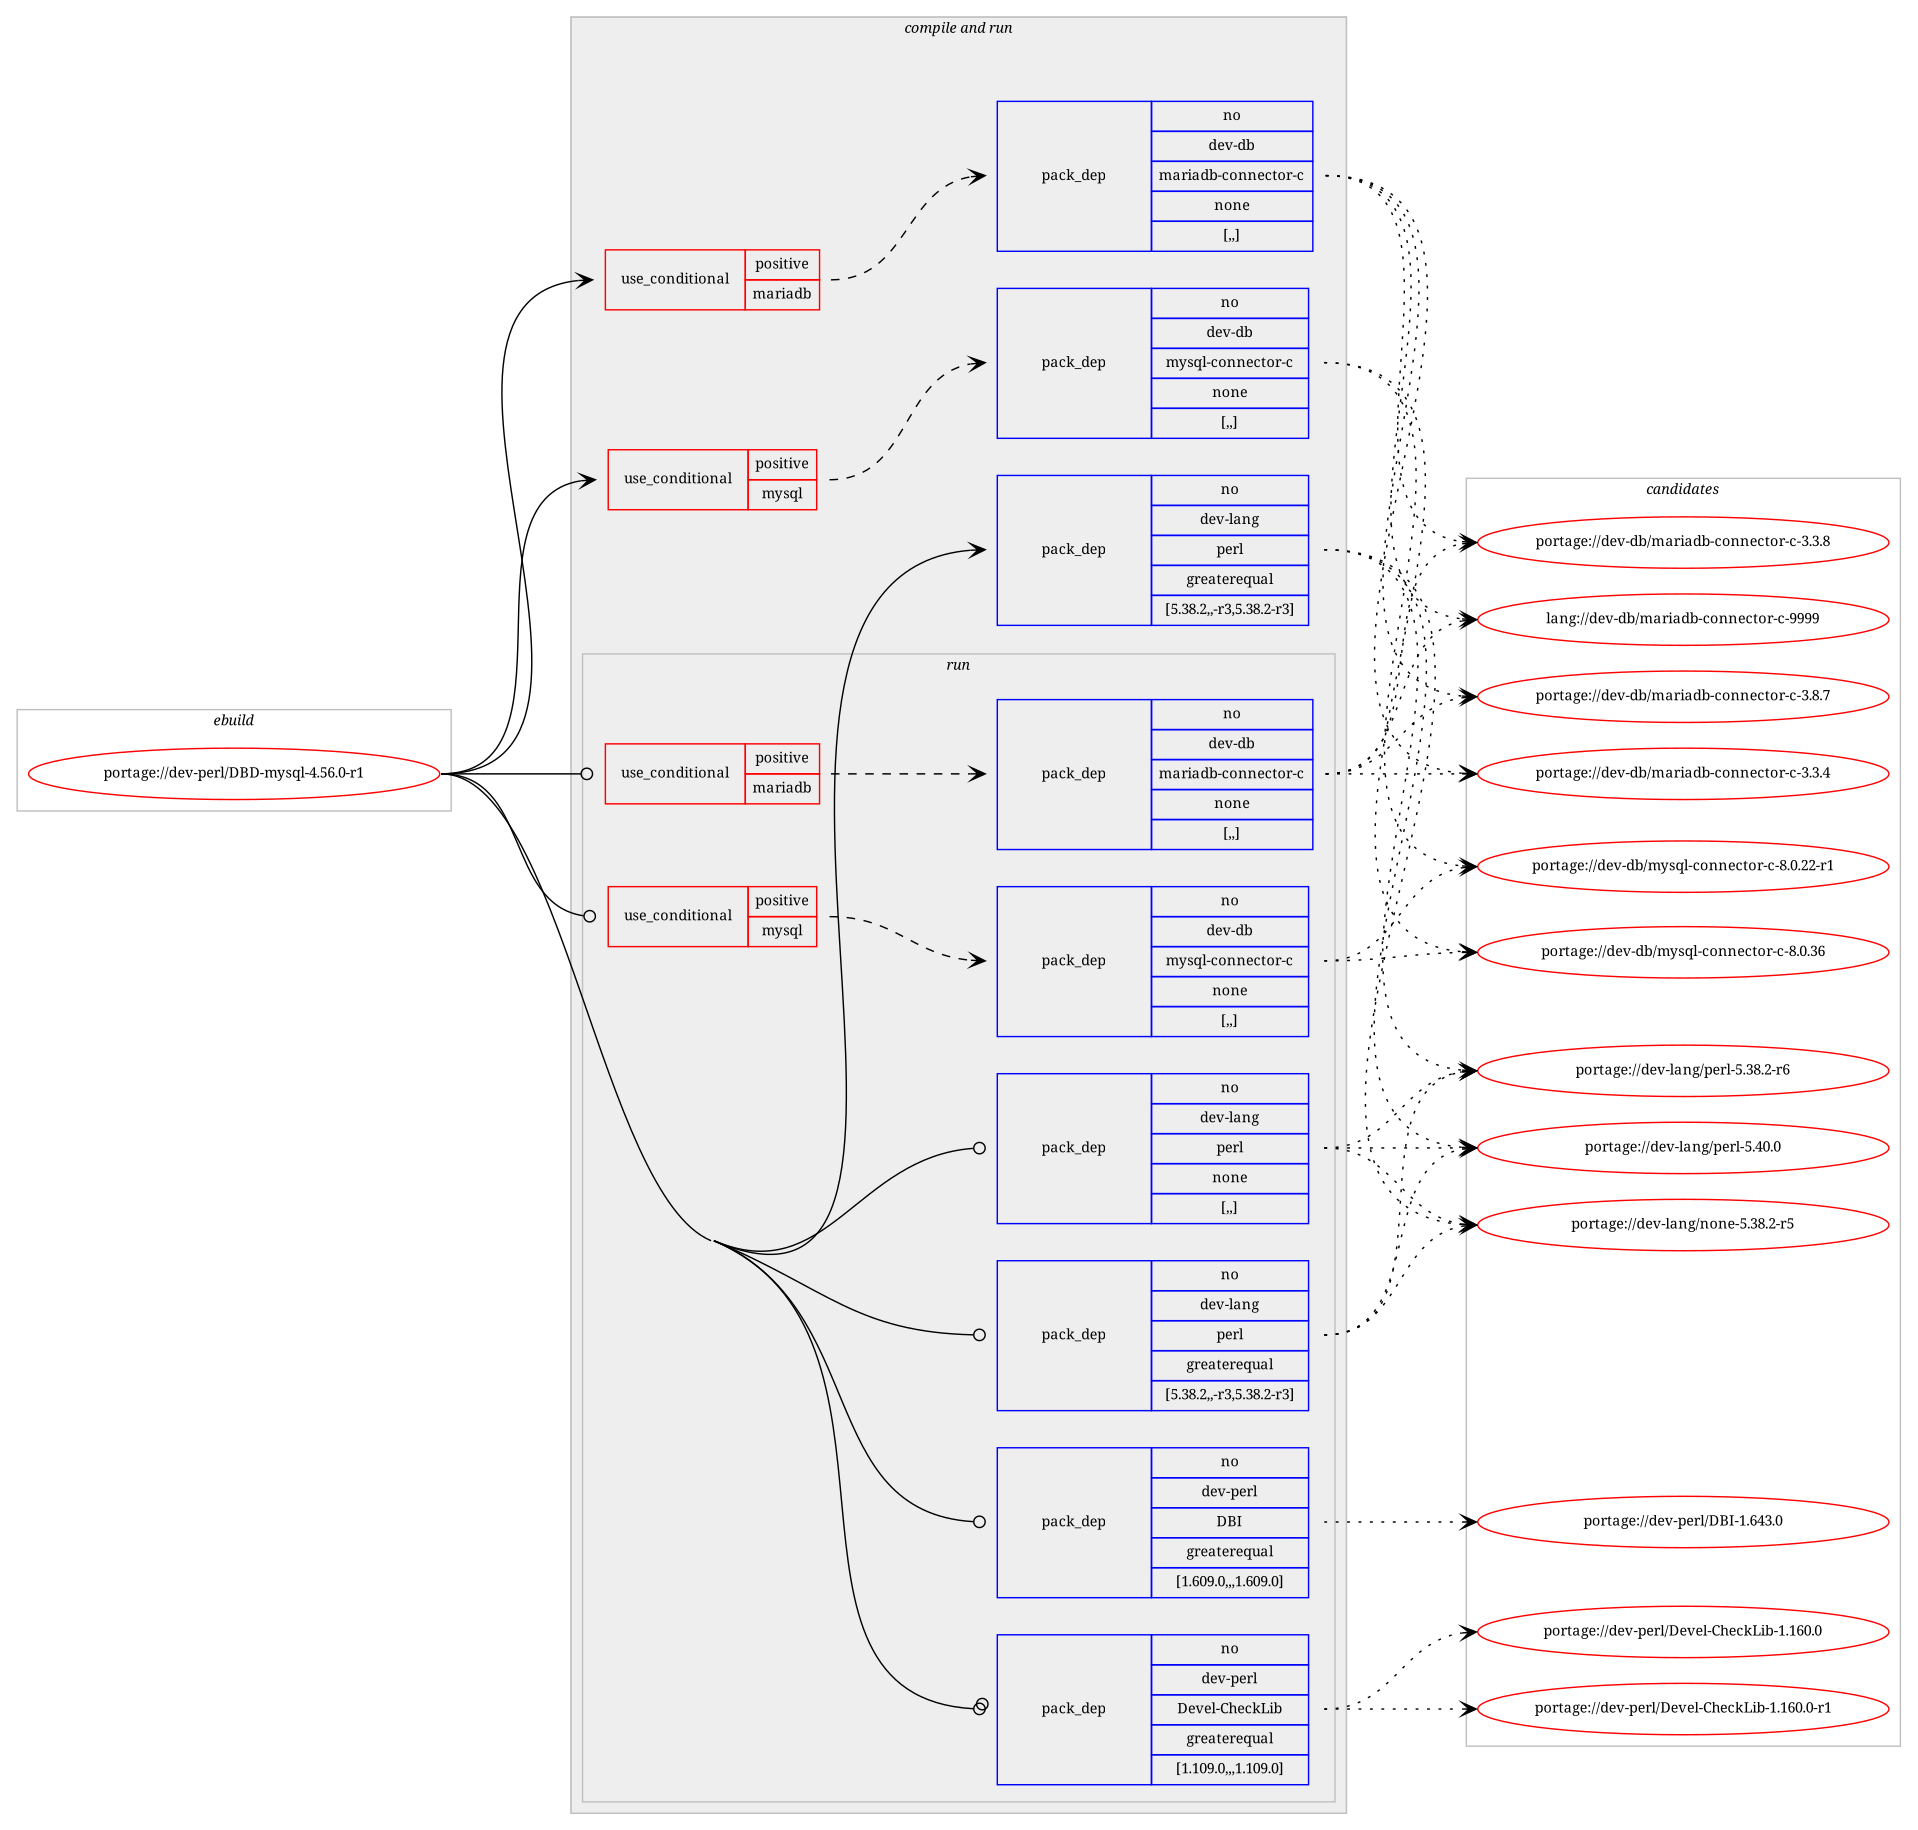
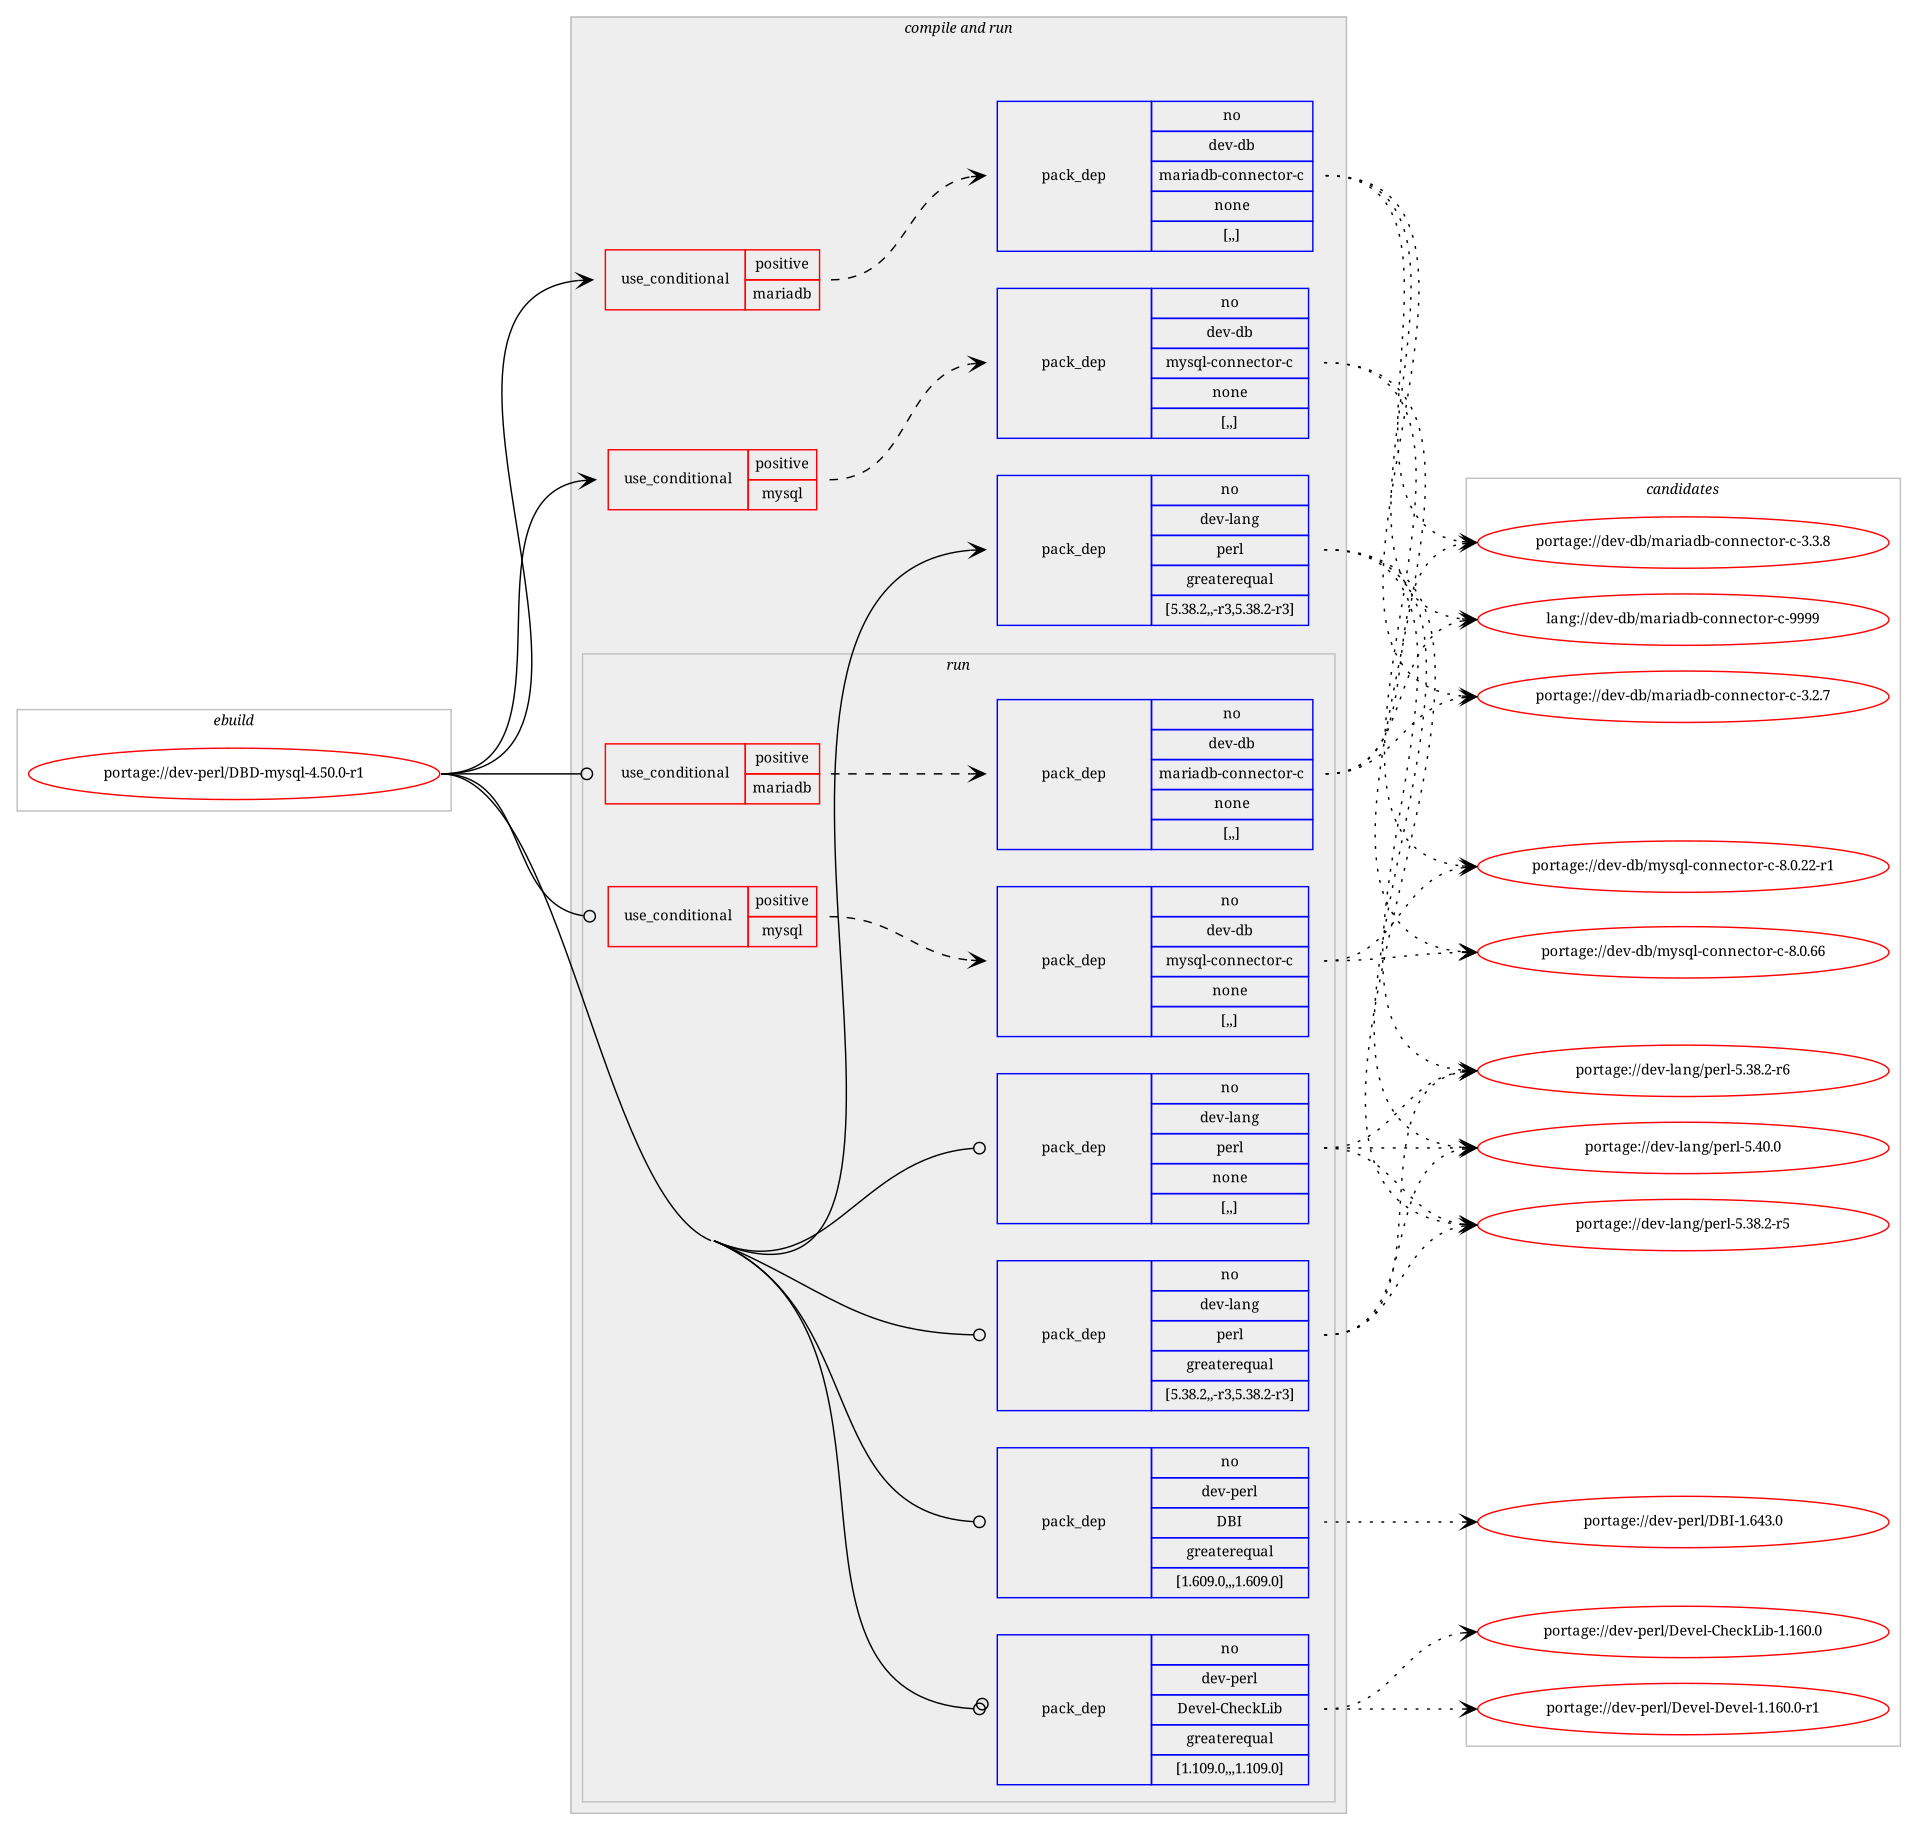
node "portage://dev-db/mariadb-connector-c-3.8.7": label "portage://dev-db/mariadb-connector-c-3.8.7" -> "portage://dev-db/mariadb-connector-c-3.2.7"
node "portage://dev-perl/DBD-mysql-4.56.0-r1": label "portage://dev-perl/DBD-mysql-4.56.0-r1" -> "portage://dev-perl/DBD-mysql-4.50.0-r1"
node "portage://dev-db/mariadb-connector-c-3.3.4": removed
node "portage://dev-db/mysql-connector-c-8.0.36": label "portage://dev-db/mysql-connector-c-8.0.36" -> "portage://dev-db/mysql-connector-c-8.0.66"
node "portage://dev-lang/none-5.38.2-r5": label "portage://dev-lang/none-5.38.2-r5" -> "portage://dev-lang/perl-5.38.2-r5"
node "portage://dev-perl/Devel-CheckLib-1.160.0-r1": label "portage://dev-perl/Devel-CheckLib-1.160.0-r1" -> "portage://dev-perl/Devel-Devel-1.160.0-r1"
